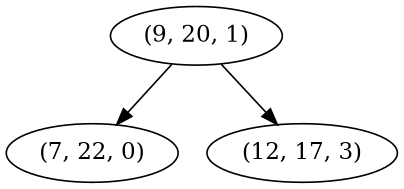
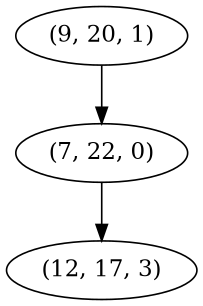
edge "(9, 20, 1)" -> "(12, 17, 3)": now "(7, 22, 0)" -> "(12, 17, 3)"
